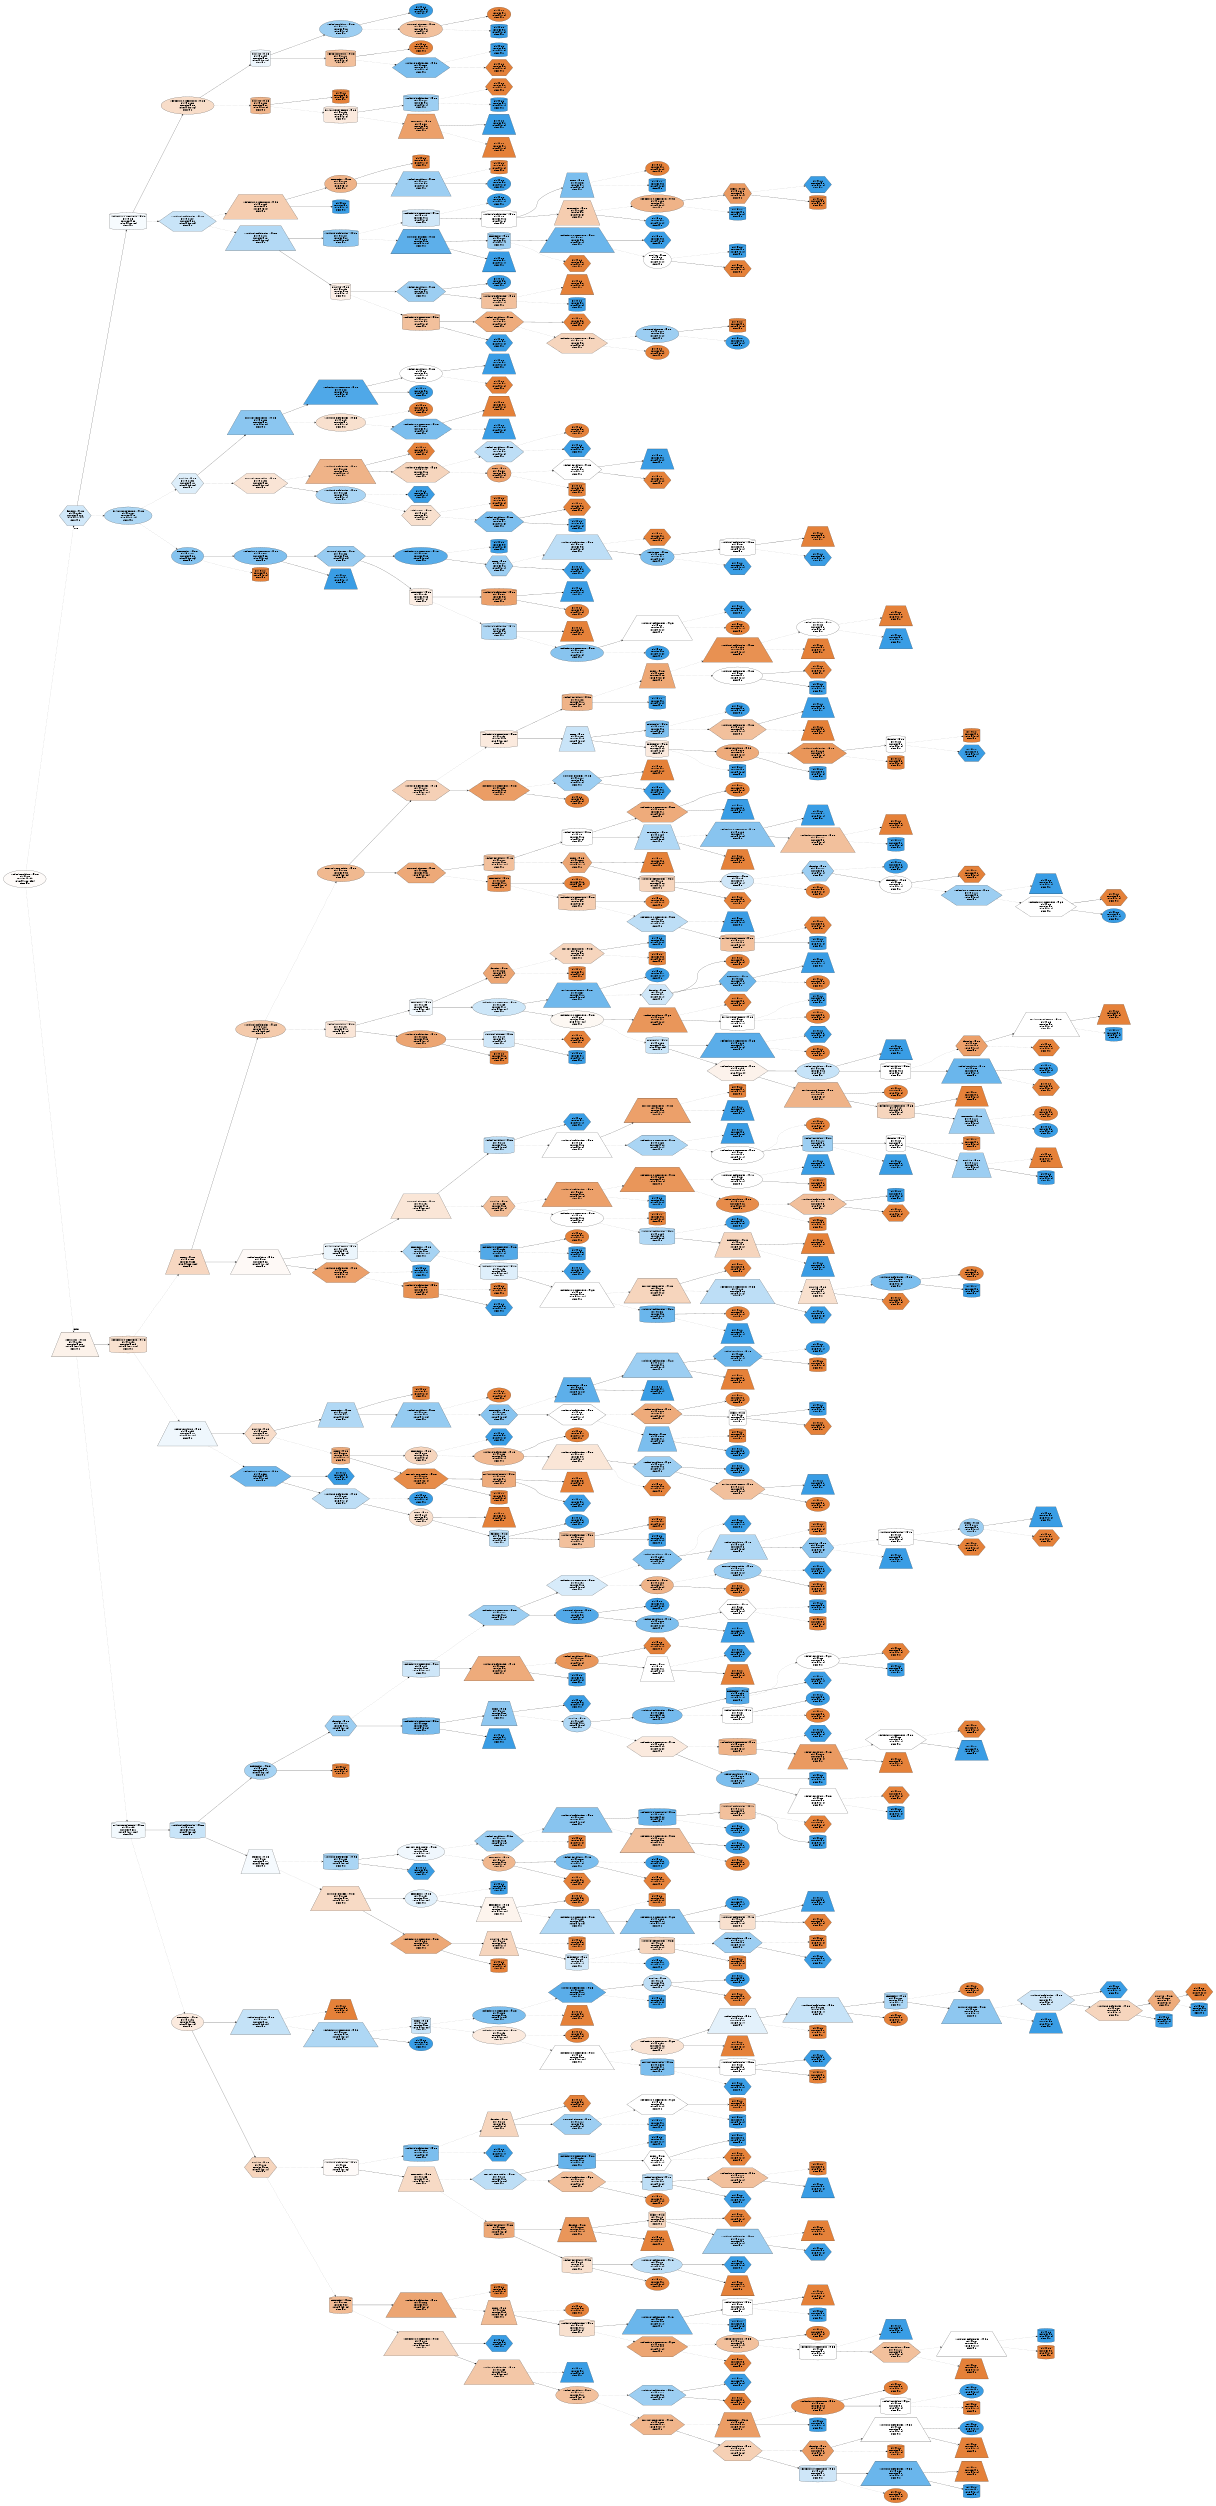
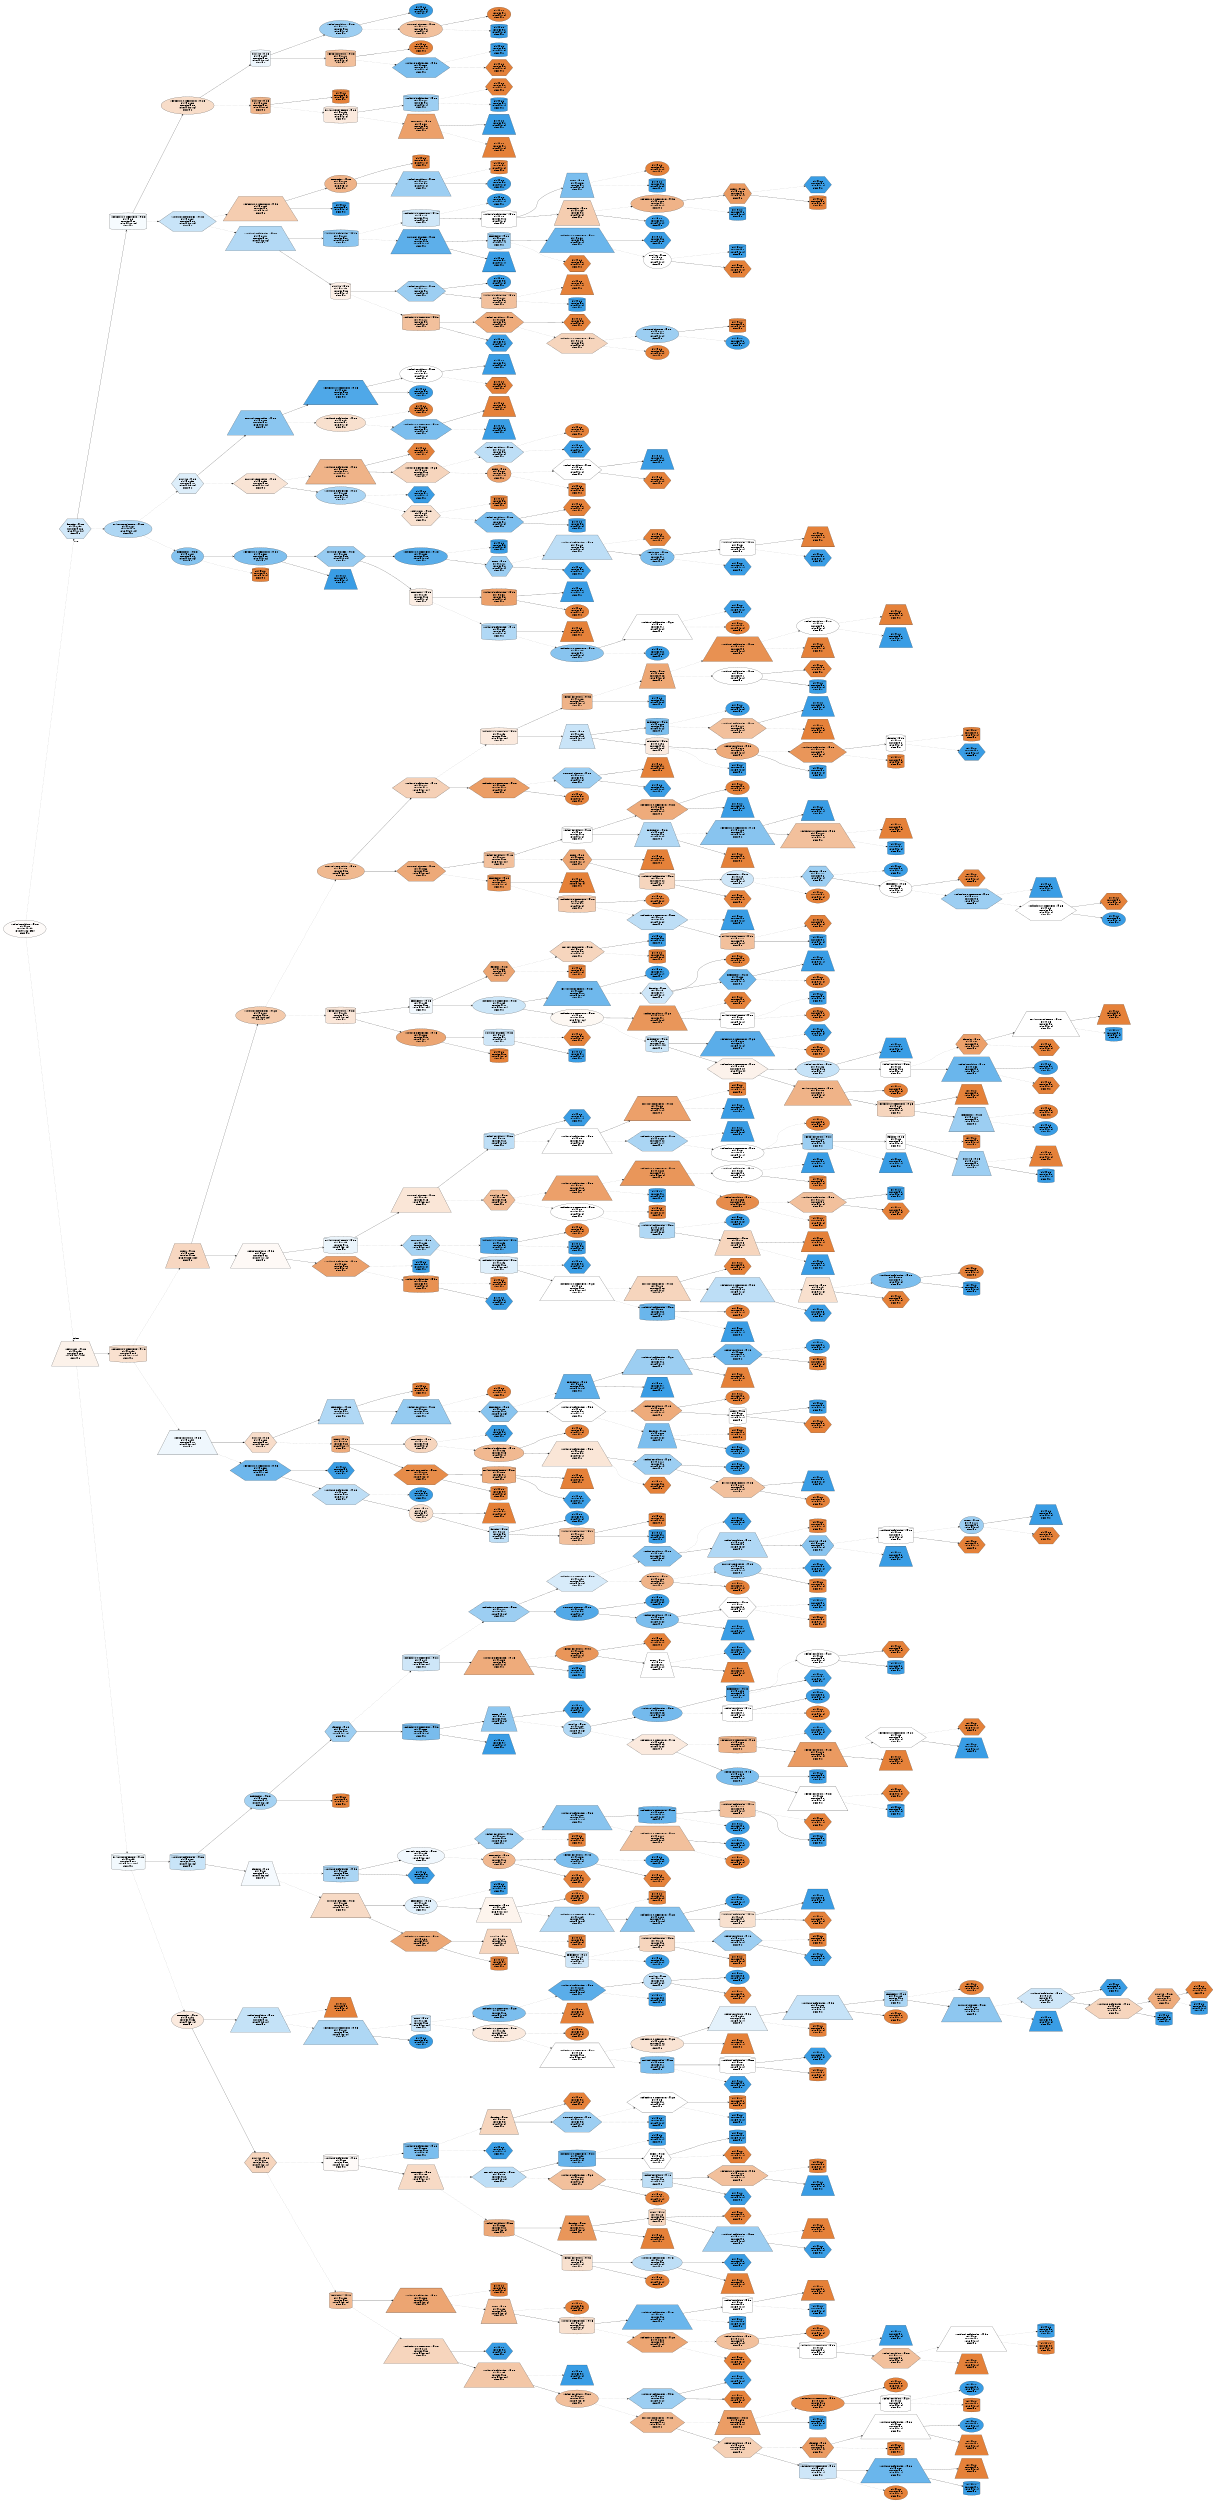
node "gini = 0.0 samples = 16 value = [16, 0] class = 0": shape ellipse -> trapezium
